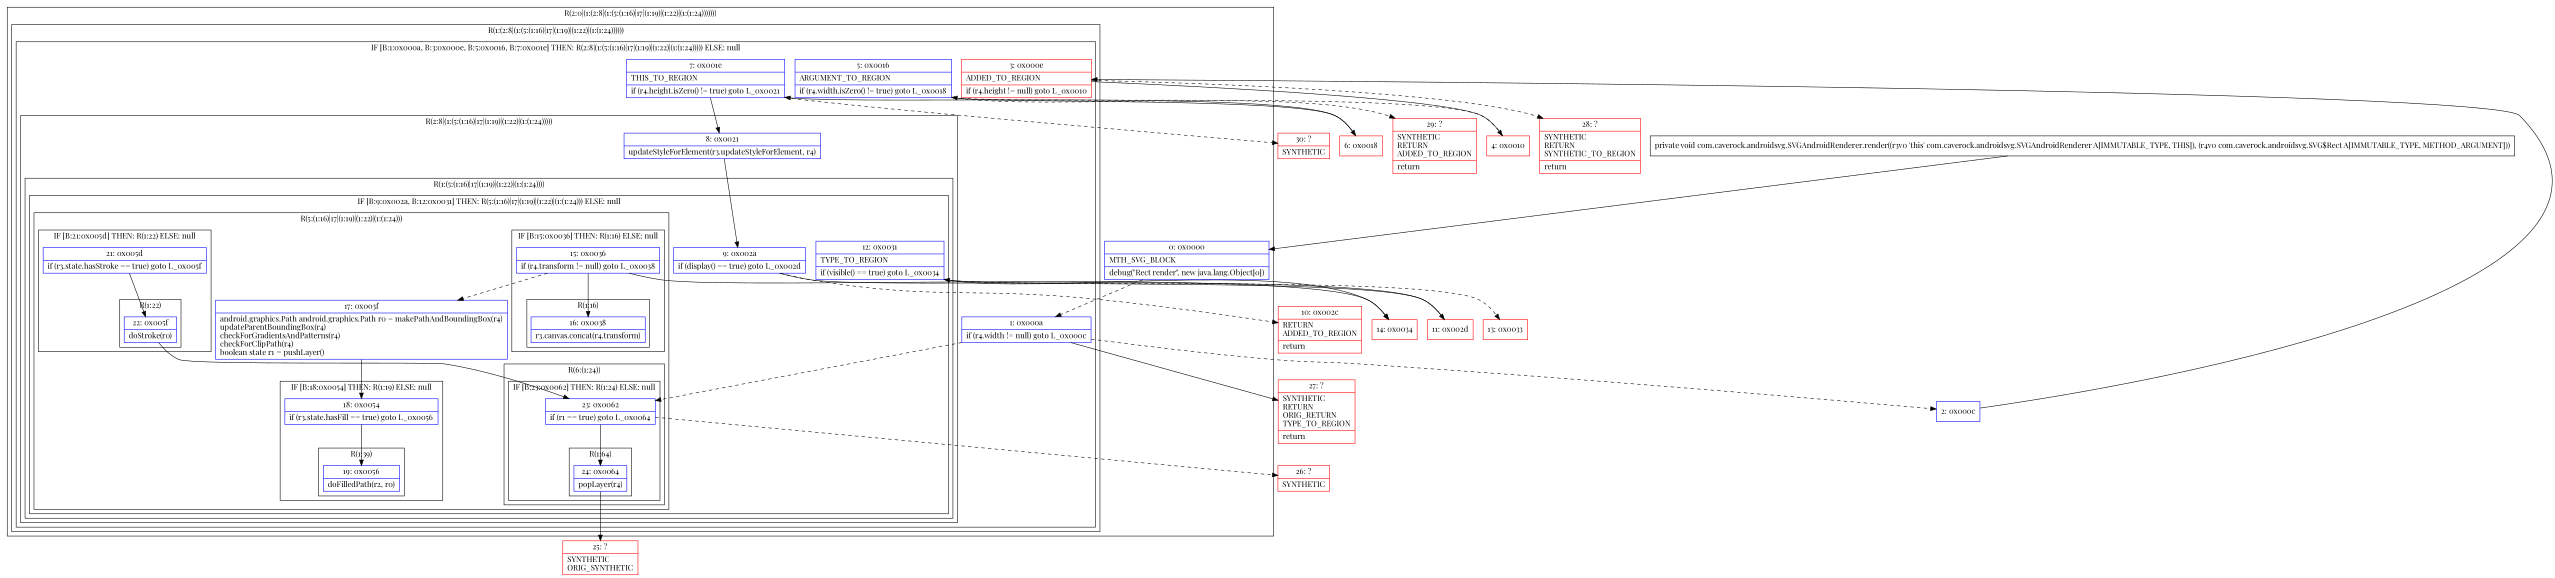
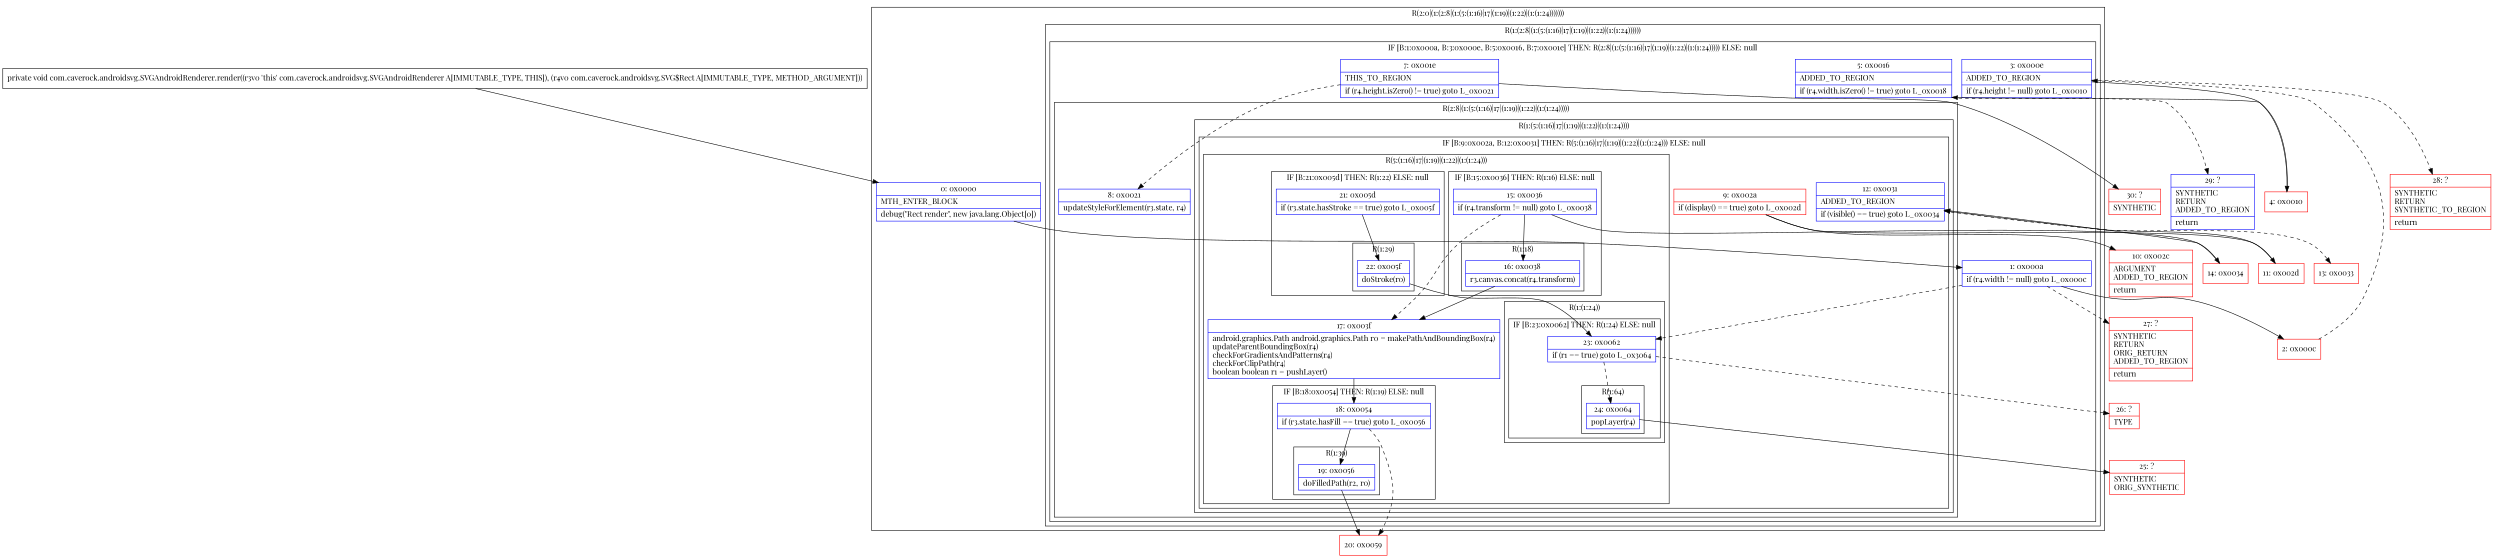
node "5: 0x0016": text "ARGUMENT_TO_REGION" -> "ADDED_TO_REGION"
node "3: 0x000e": color red -> blue
edge "2: 0x000c" -> "3: 0x000e": style solid -> dashed
edge "4: 0x0010" -> "5: 0x0016": style dashed -> solid
edge "7: 0x001e" -> "8: 0x0021": style solid -> dashed
edge "7: 0x001e" -> "30: ?": style dashed -> solid
node "6: 0x0018": removed
node "29: ?": color red -> blue
node "8: 0x0021": text "updateStyleForElement(r3.updateStyleForElement, r4)" -> "updateStyleForElement(r3.state, r4)"
edge "8: 0x0021" -> "9: 0x002a": removed
node "9: 0x002a": color blue -> red
node "12: 0x0031": text "TYPE_TO_REGION" -> "ADDED_TO_REGION"
node "0: 0x0000": text "MTH_SVG_BLOCK" -> "MTH_ENTER_BLOCK"
edge "12: 0x0031" -> "14: 0x0034": reversed
edge "9: 0x002a" -> "10: 0x002c": style dashed -> solid
edge "0: 0x0000" -> "1: 0x000a": style dashed -> solid
edge "16: 0x0038" -> "17: 0x003f": added
cluster "R(1:22)": label "R(1:22)" -> "R(1:29)"
cluster "R(1:16)": label "R(1:16)" -> "R(1:18)"
node "10: 0x002c": text "RETURN" -> "ARGUMENT"
node "17: 0x003f": text "boolean state r1 = pushLayer()" -> "boolean boolean r1 = pushLayer()"
cluster "R(6:(1:24))": label "R(6:(1:24))" -> "R(1:(1:24))"
edge "1: 0x000a" -> "27: ?": style solid -> dashed
edge "1: 0x000a" -> "2: 0x000c": style dashed -> solid
node "2: 0x000c": color blue -> red
node "23: 0x0062": text "if (r1 == true) goto L_0x0064" -> "if (r1 == true) goto L_0x3064"
node "27: ?": text "TYPE_TO_REGION" -> "ADDED_TO_REGION"
edge "23: 0x0062" -> "24: 0x0064": style solid -> dashed
node "26: ?": text "SYNTHETIC" -> "TYPE"
node "20: 0x0059": added
